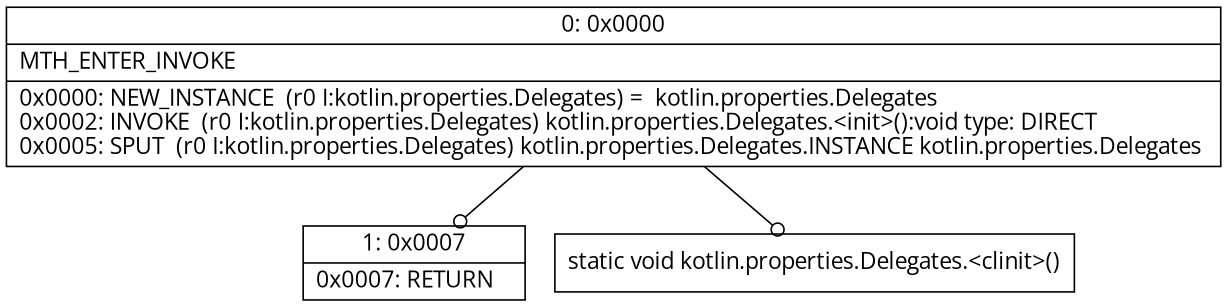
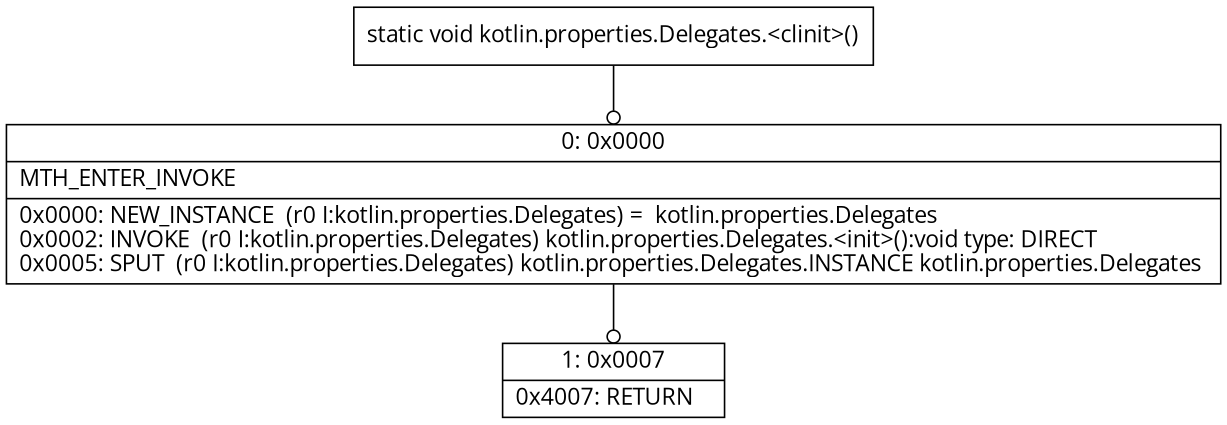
edge "0: 0x0000" -> "static void kotlin.properties.Delegates.<clinit>()": reversed
node "1: 0x0007": text "0x0007: RETURN" -> "0x4007: RETURN"
